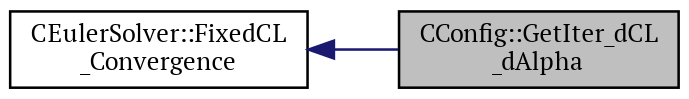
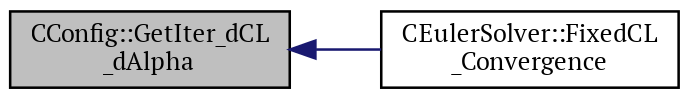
edge "CConfig::GetIter_dCL _dAlpha" -> "CEulerSolver::FixedCL _Convergence": reversed
